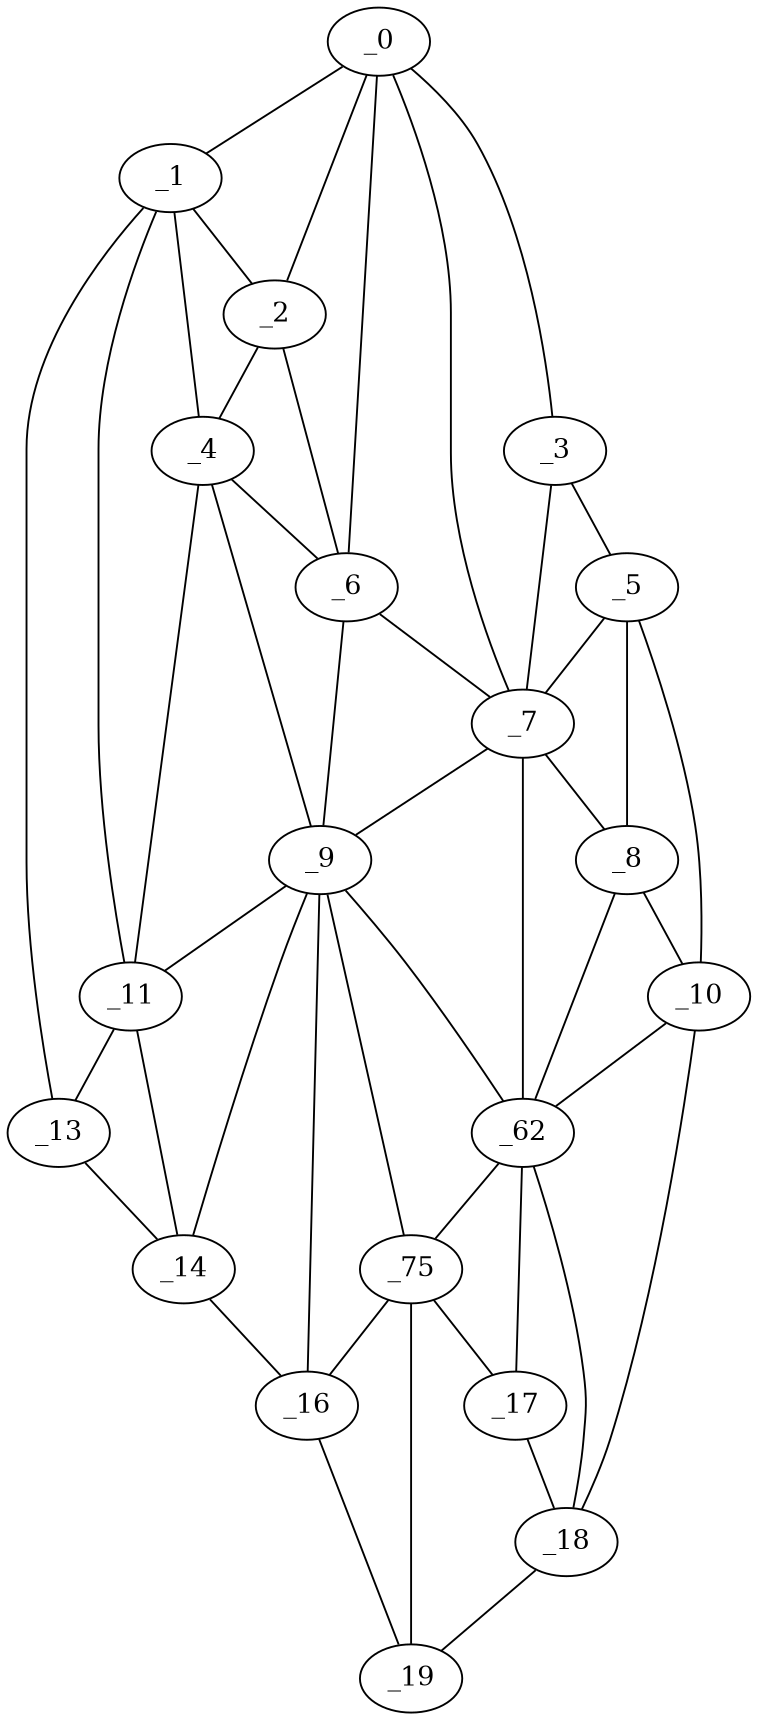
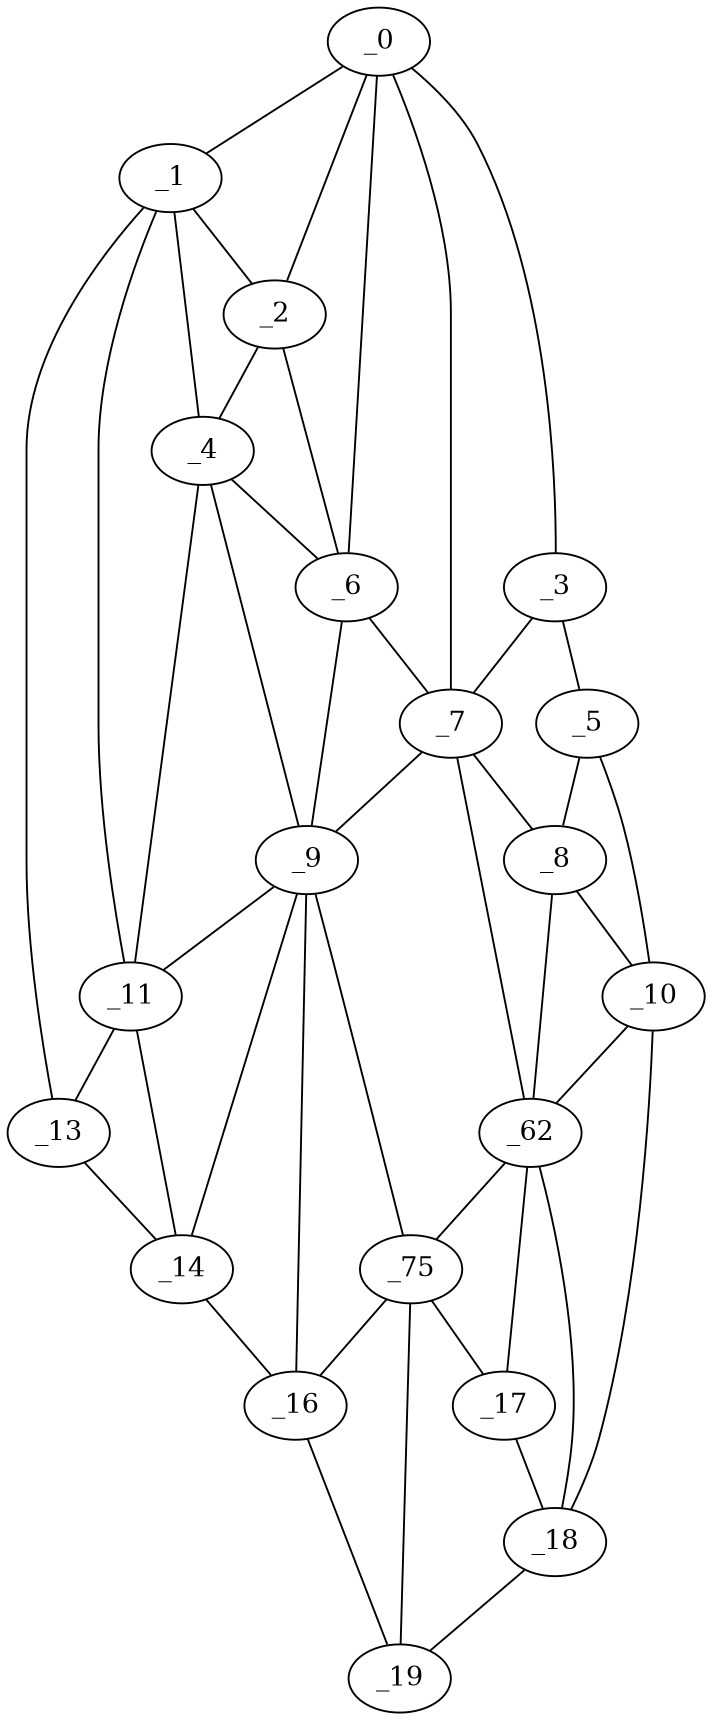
edge "_5" -- "_7": removed
edge "_9" -- "_62": removed
